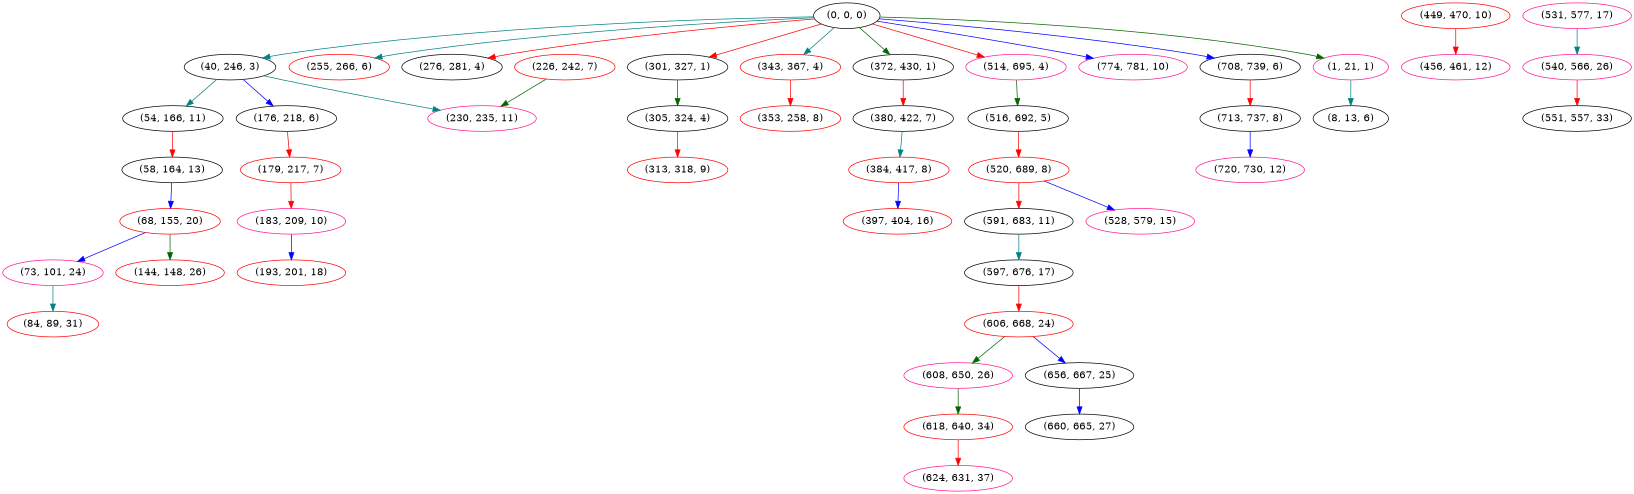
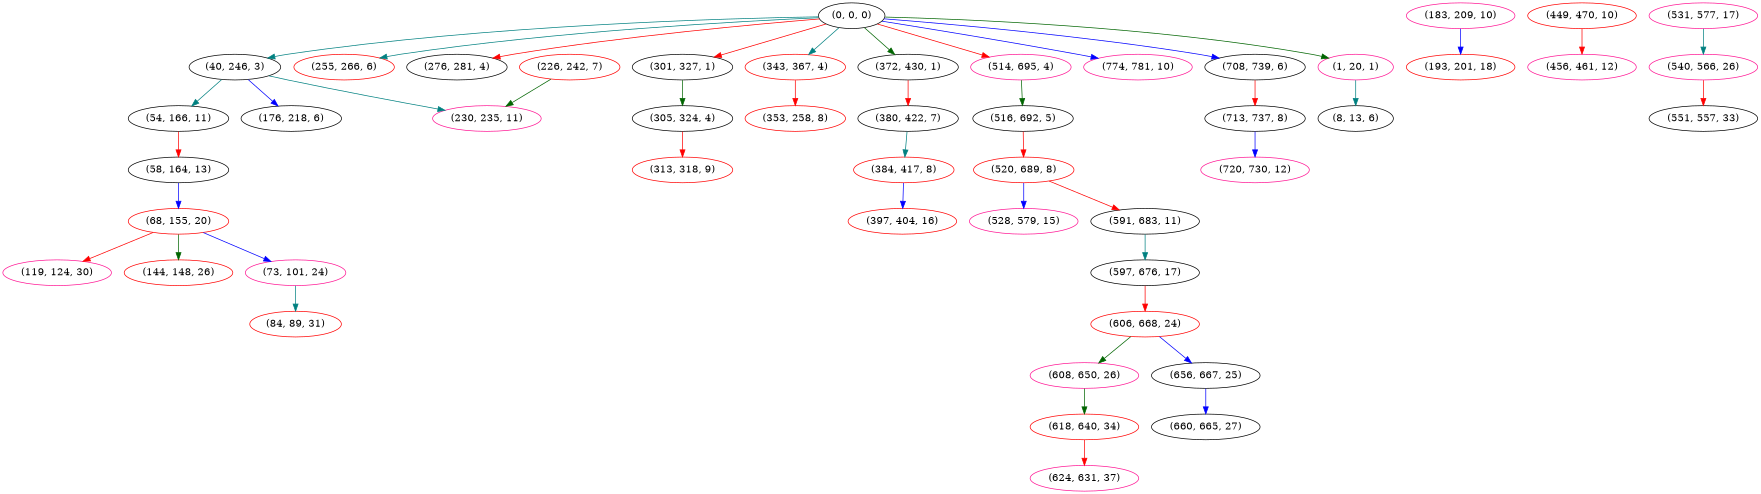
node "(1, 21, 1)": label "(1, 21, 1)" -> "(1, 20, 1)"
node "(179, 217, 7)": removed
node "(119, 124, 30)": added
